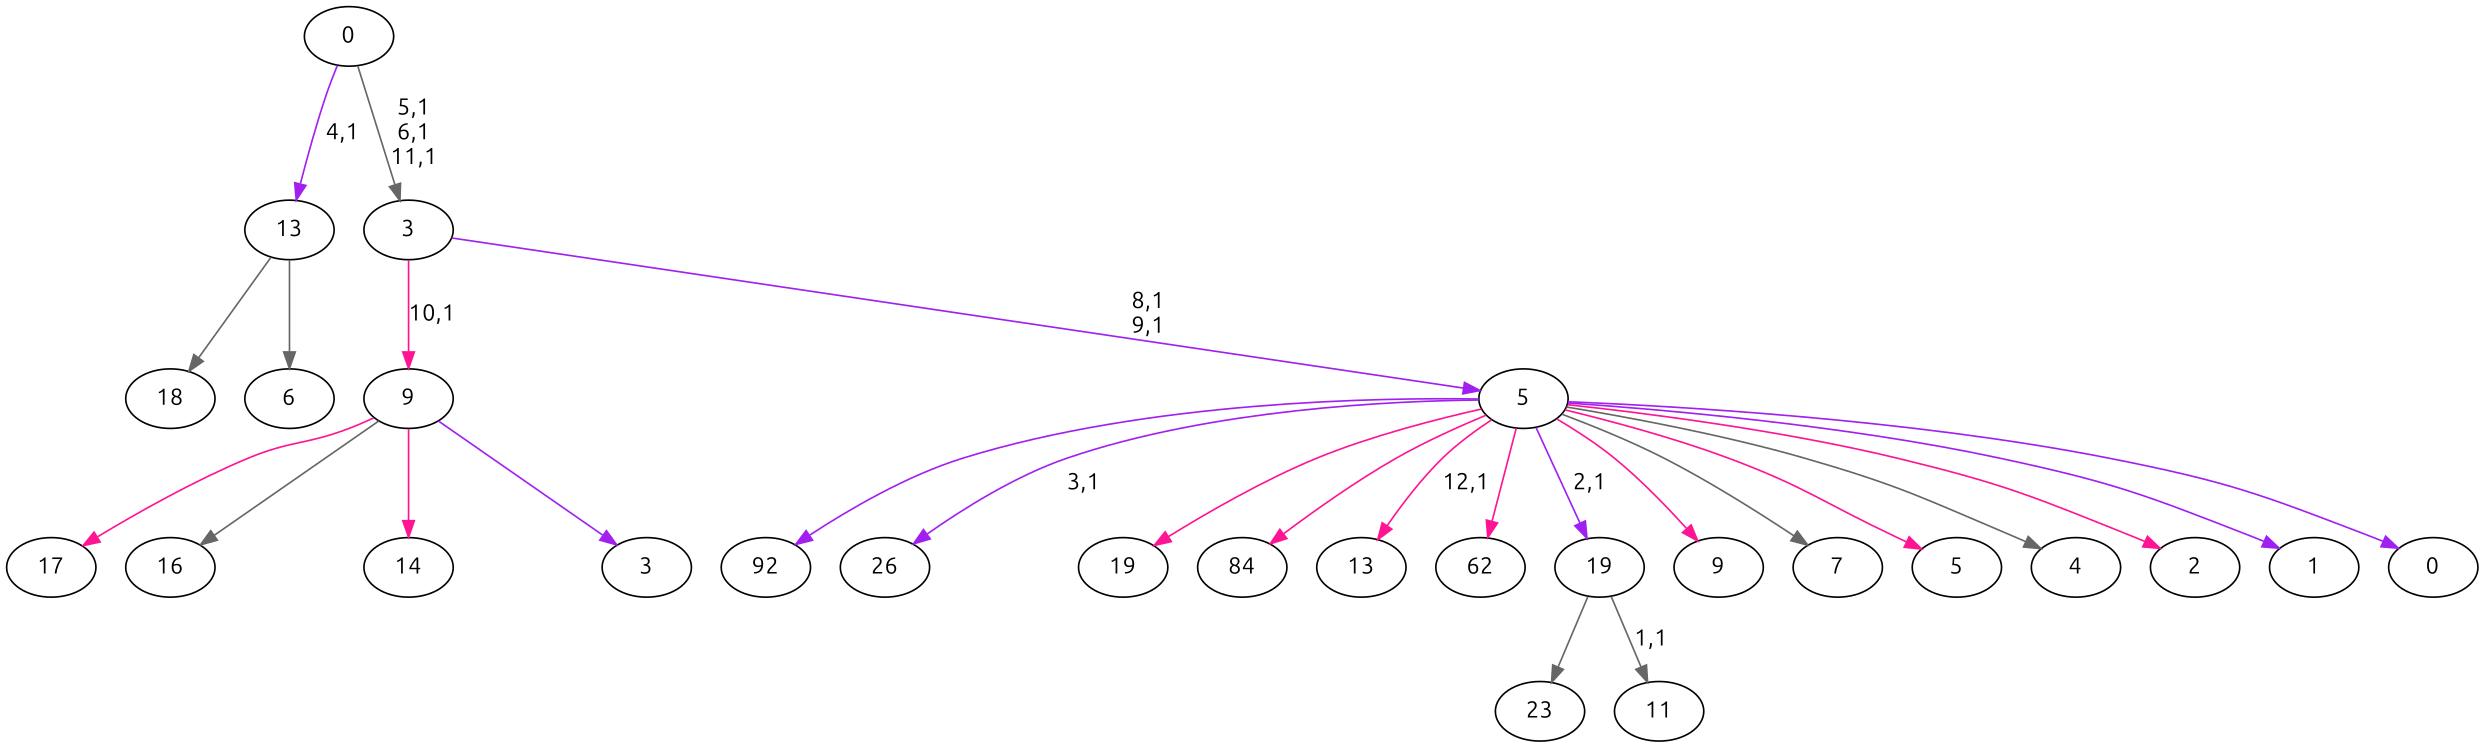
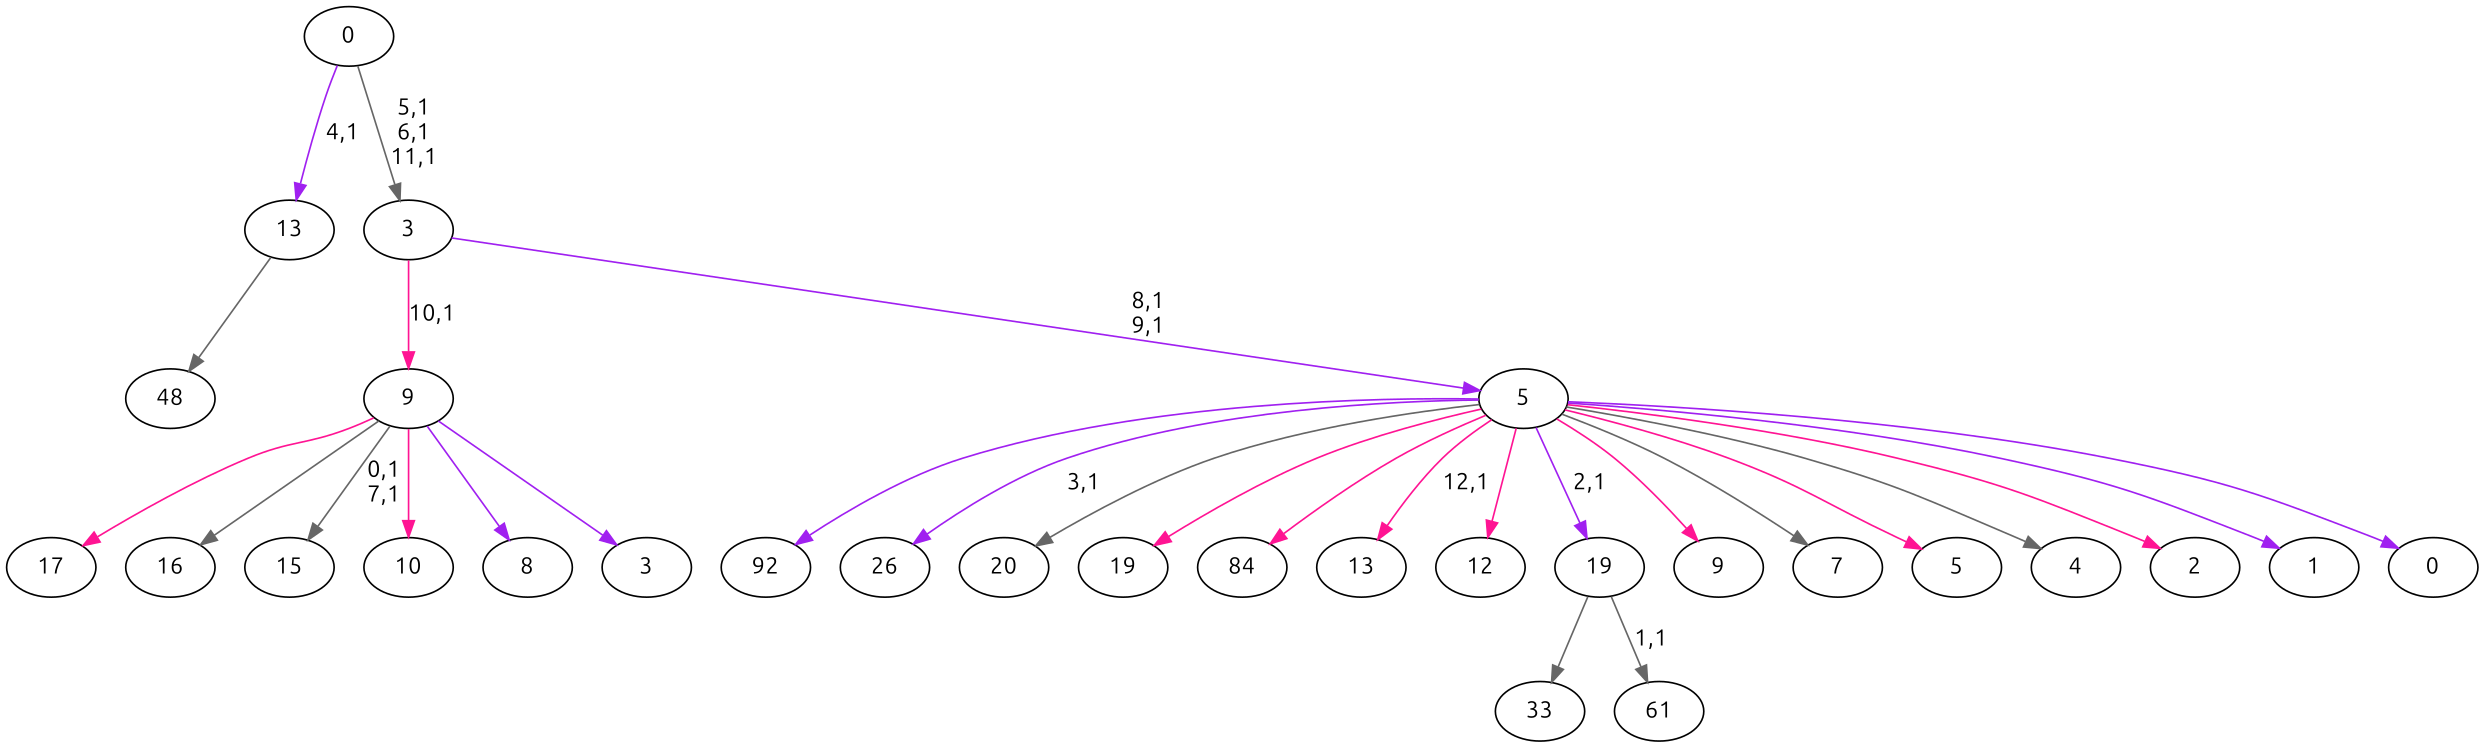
node "18": label "18" -> "48"
node "6": removed
node "15": added
node "14": label "14" -> "10"
node "8": added
node "20": added
node "62": label "62" -> "12"
node "23": label "23" -> "33"
node "11": label "11" -> "61"
